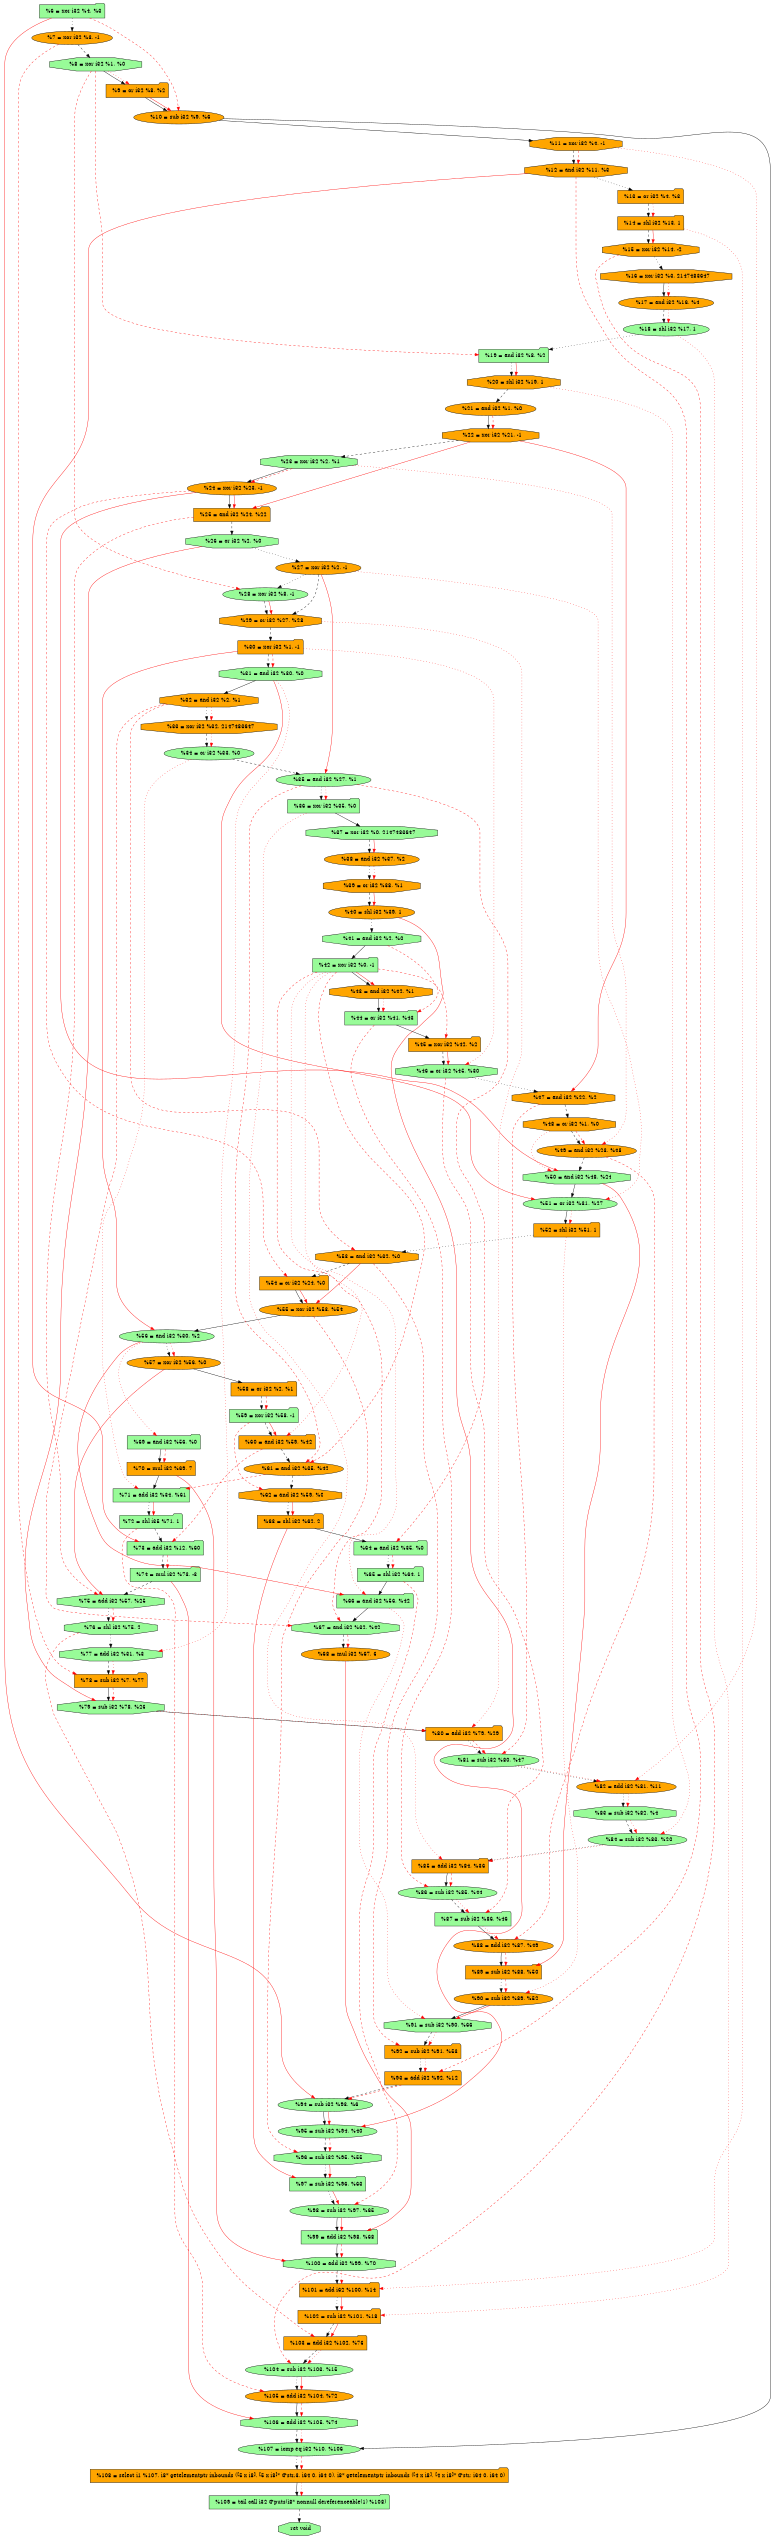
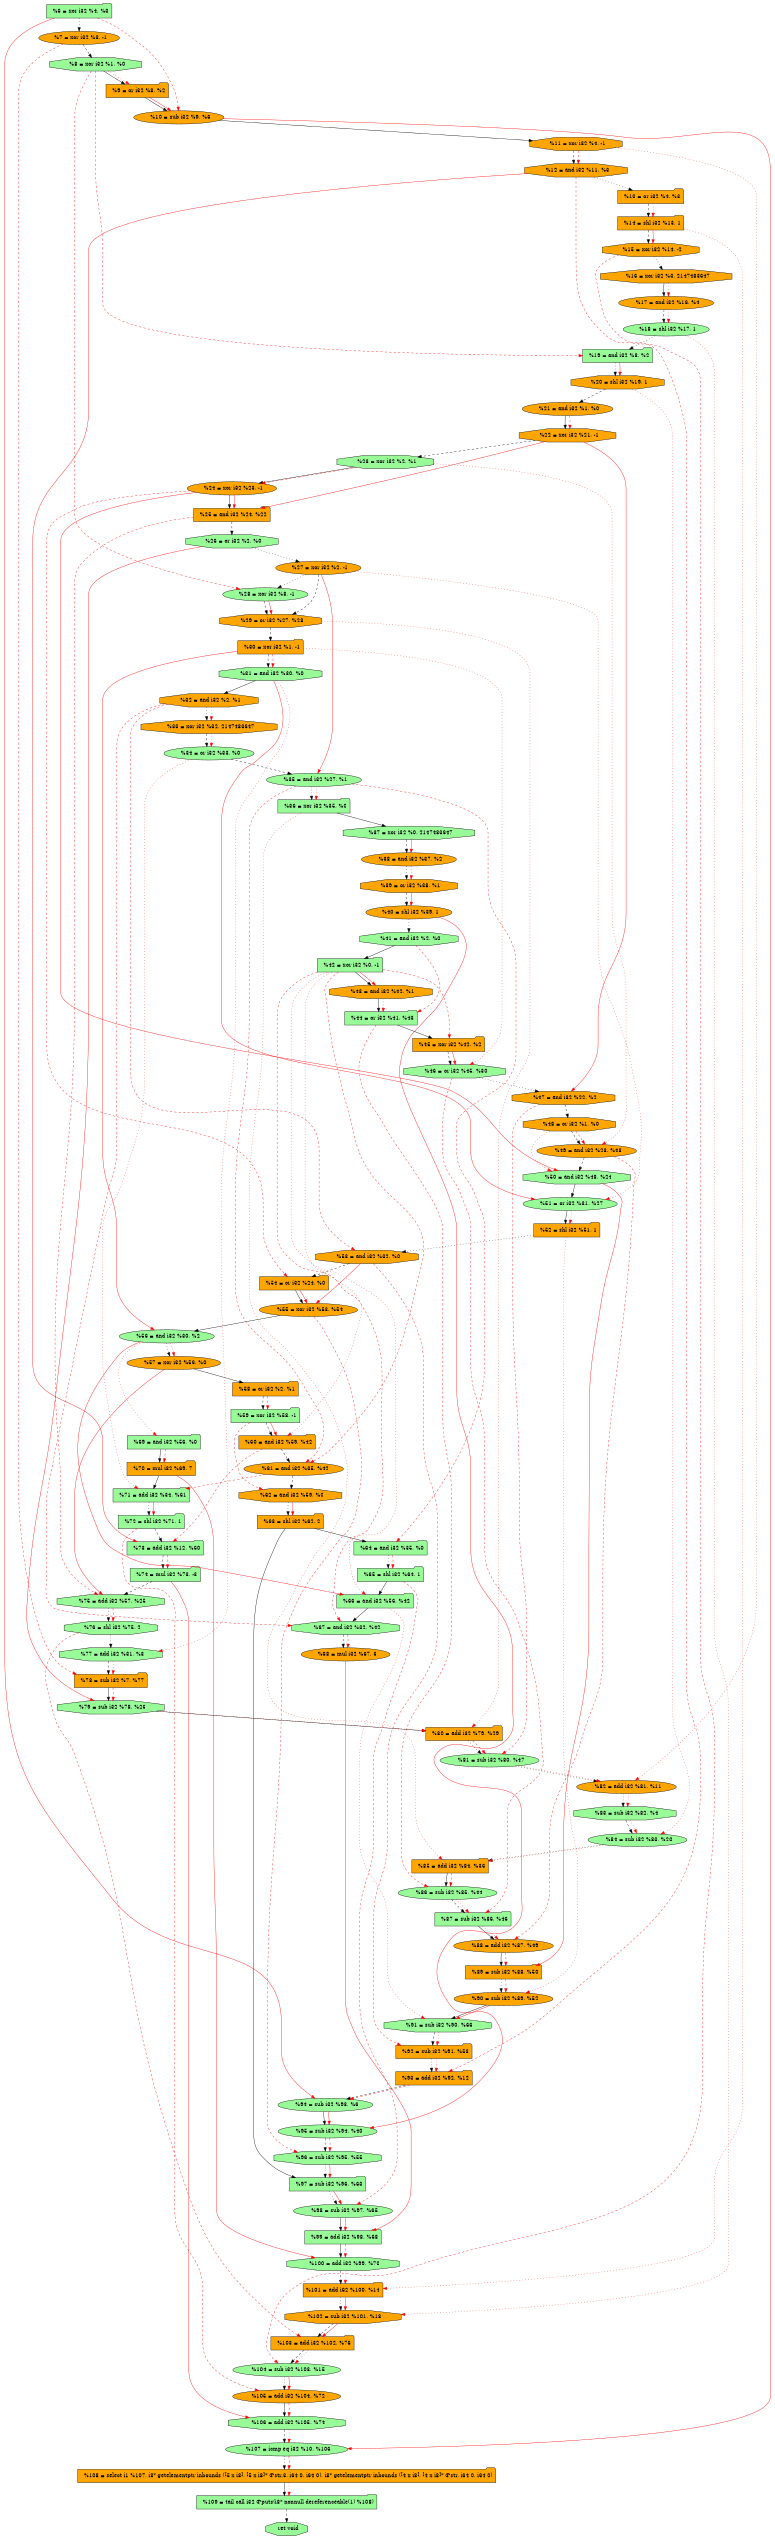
edge "%10 = sub i32 %9, %6" -> "%107 = icmp eq i32 %10, %106": color black -> red
node "%72 = shl i35 %71, 1": label "%72 = shl i35 %71, 1" -> "%72 = shl i32 %71, 1"
edge "%63 = shl i32 %62, 2" -> "%97 = sub i32 %96, %63": color red -> black
node "%102 = sub i32 %101, %18": shape folder -> octagon
